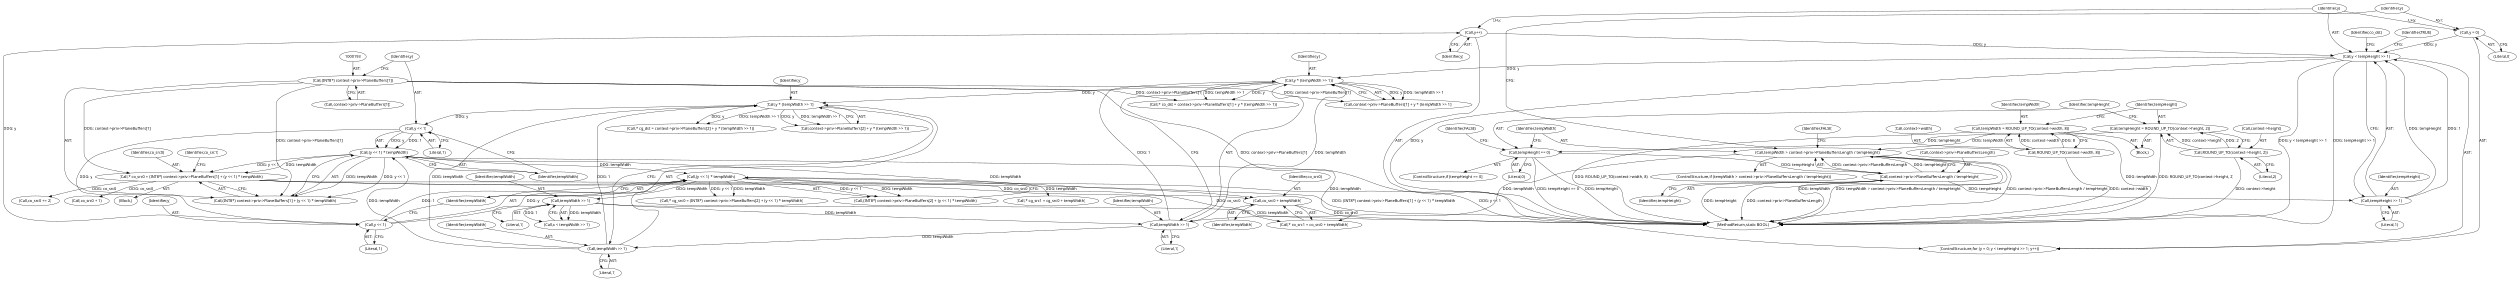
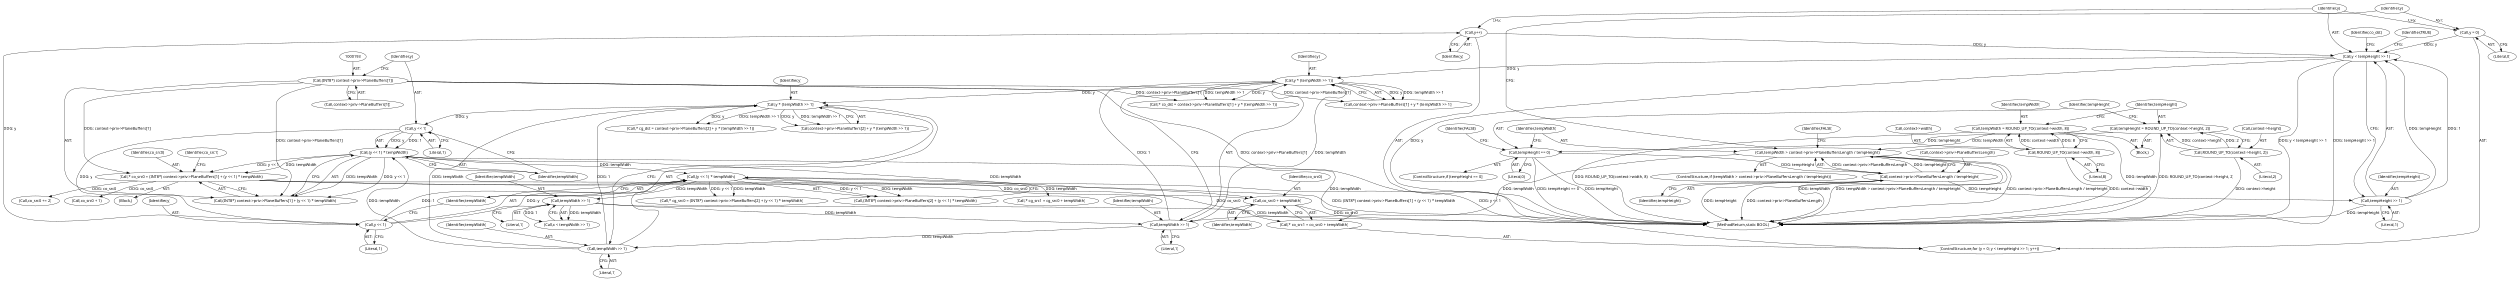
edge "(Call,ROUND_UP_TO(context->height, 2))" -> "(Literal,2)": removed, label "CFG:"
node "(Literal,8)": added
edge "(Call,tempHeight >> 1)" -> "(MethodReturn,static BOOL)": added, label "DDG: tempHeight"
edge "(Call,y < tempHeight >> 1)" -> "(ControlStructure,for (y = 0; y < tempHeight >> 1; y++))": now "(Call,* co_src1 = co_src0 + tempWidth)" -> "(ControlStructure,for (y = 0; y < tempHeight >> 1; y++))"
